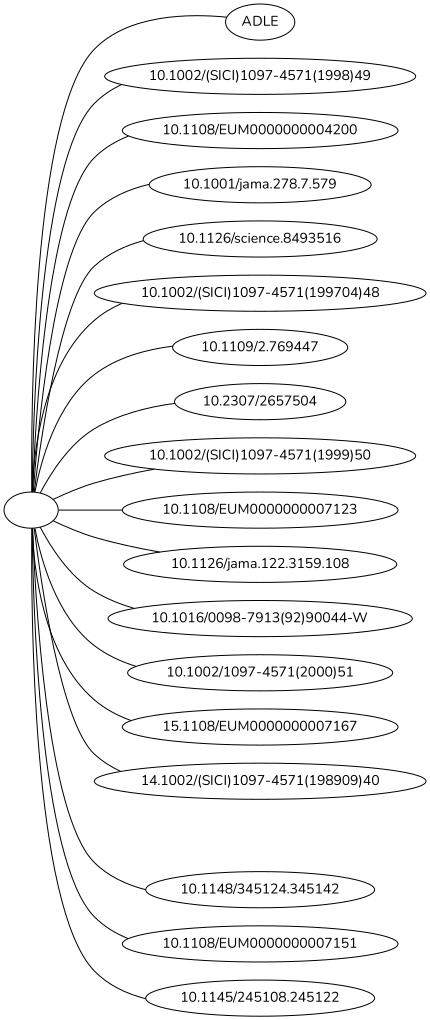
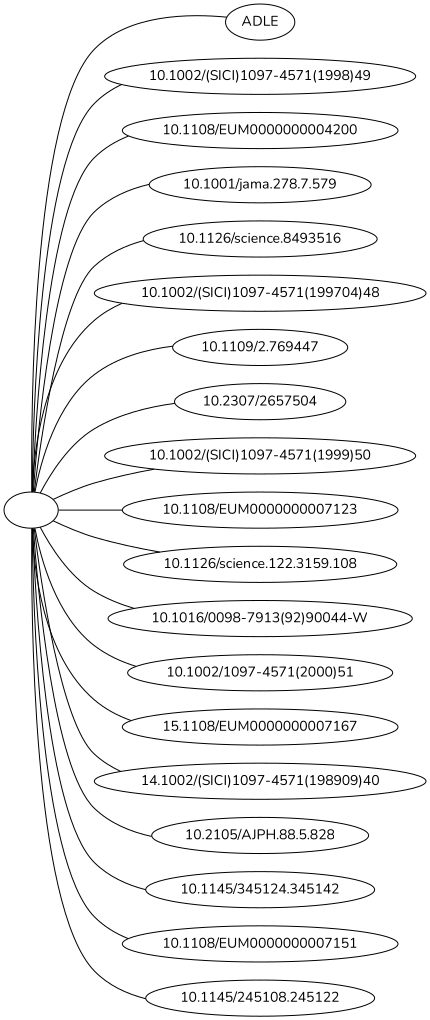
node "10.1126/jama.122.3159.108": label "10.1126/jama.122.3159.108" -> "10.1126/science.122.3159.108"
node "10.2105/AJPH.88.5.828": added
node "10.1148/345124.345142": label "10.1148/345124.345142" -> "10.1145/345124.345142"
